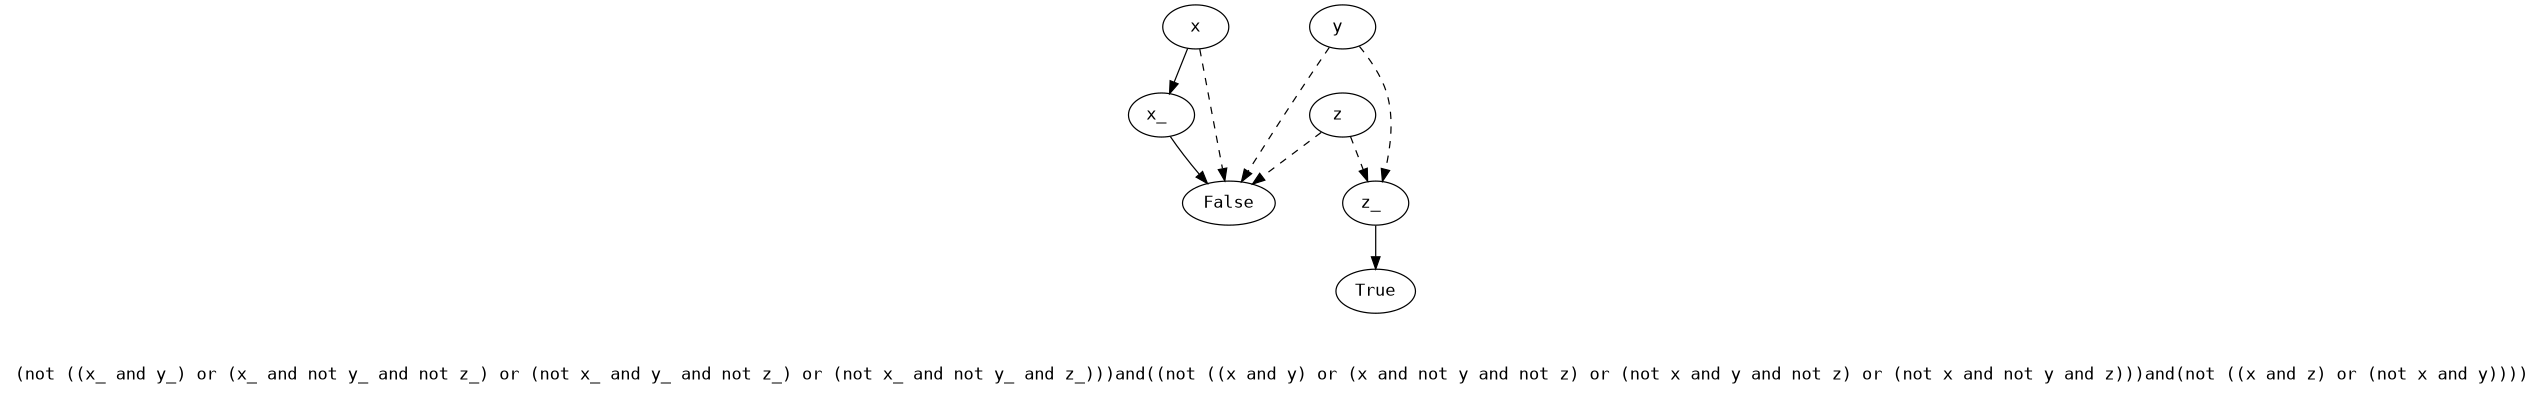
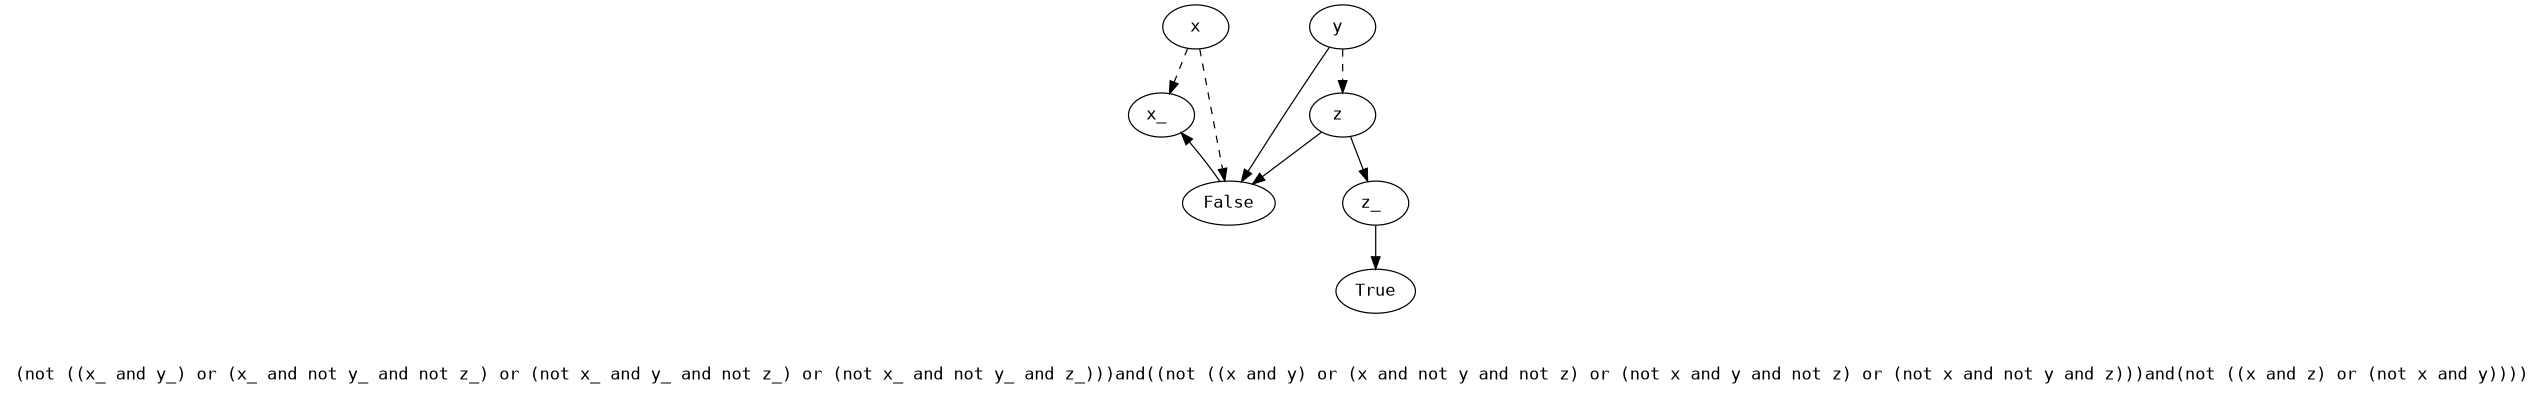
edge "x" -> "x_": style solid -> dashed
edge "y" -> "z_": now "y" -> "z"
edge "y" -> "False": style dashed -> solid
edge "z" -> "z_": style dashed -> solid
edge "z" -> "False": style dashed -> solid
edge "x_" -> "False": reversed
